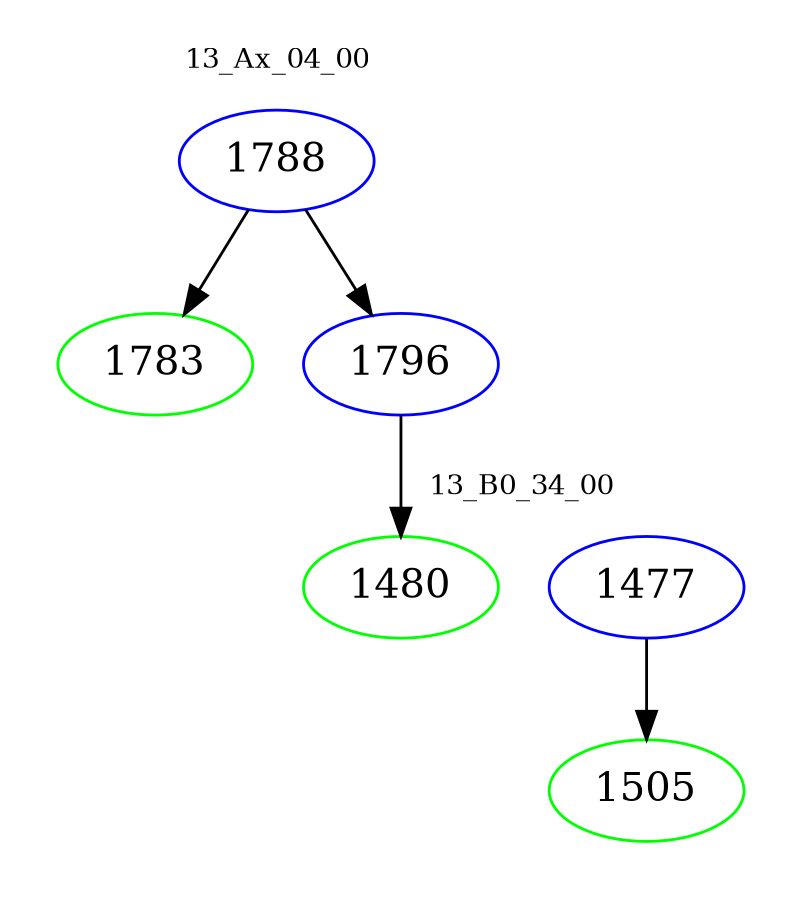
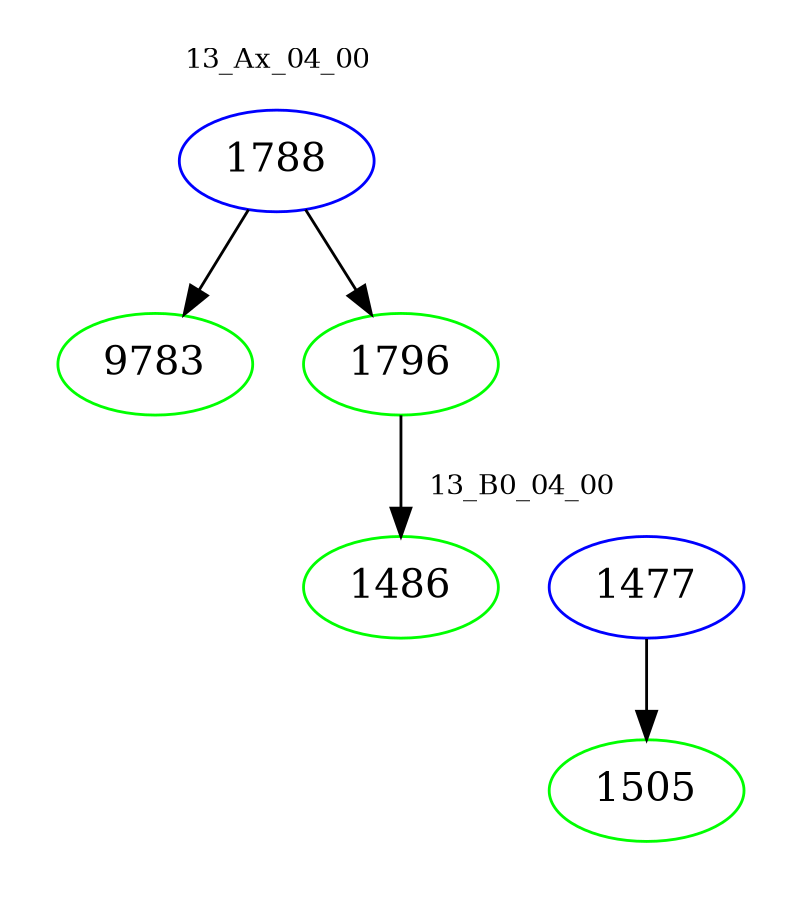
node "1783": label "1783" -> "9783"
node "1796": color blue -> green
cluster "13_B0_34_00": label "13_B0_34_00" -> "13_B0_04_00"
node "1480": label "1480" -> "1486"
